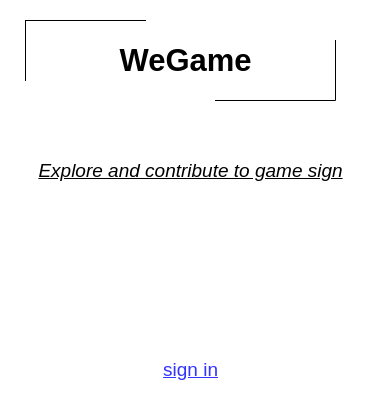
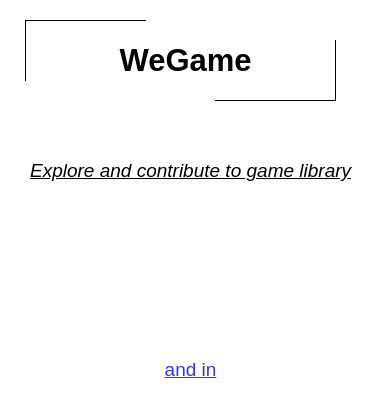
node "Explore and contribute to game sign": label "Explore and contribute to game sign" -> "Explore and contribute to game library"
node "sign in": label "sign in" -> "and in"
